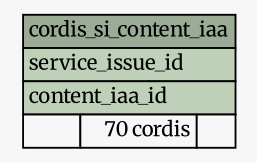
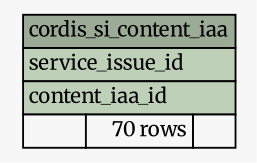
node "cordis_si_content_iaa": text "70 cordis" -> "70 rows"
